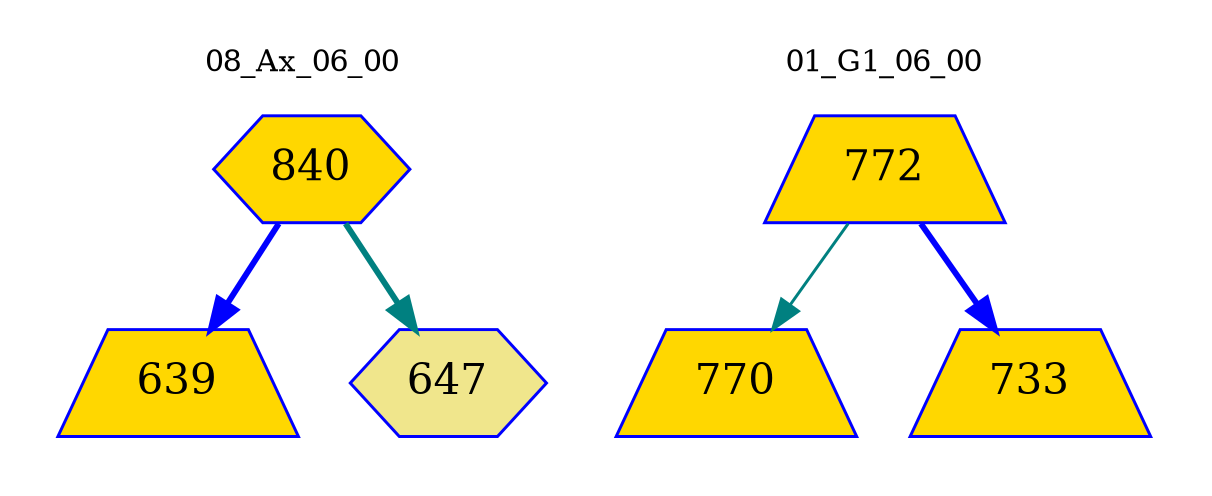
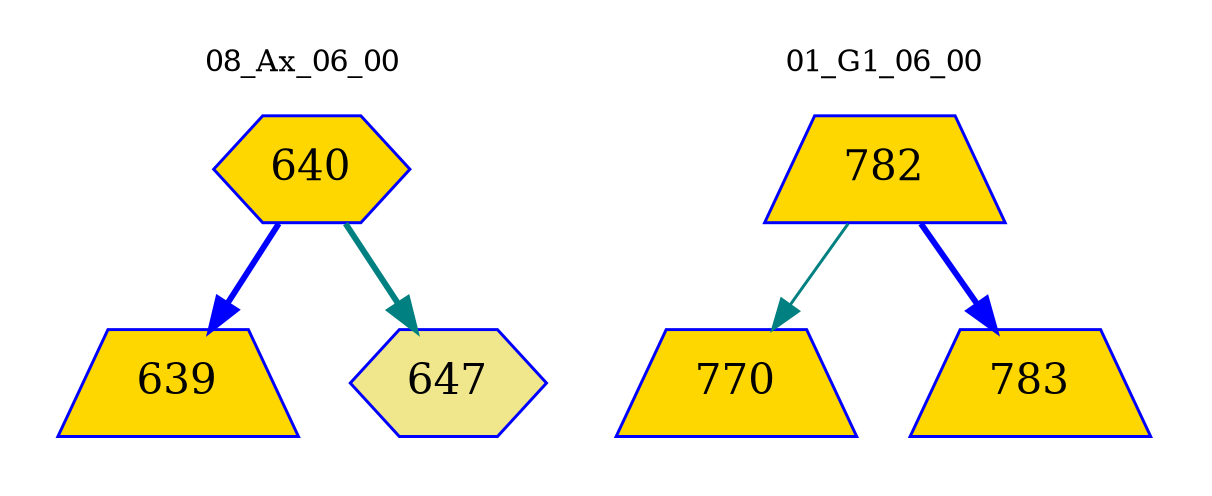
node "840": label "840" -> "640"
node "772": label "772" -> "782"
node "733": label "733" -> "783"
